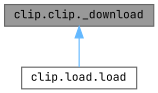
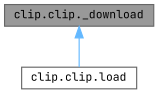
node "clip.load.load": label "clip.load.load" -> "clip.clip.load"
